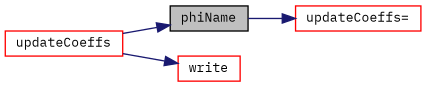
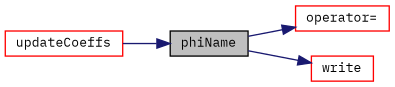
node "updateCoeffs=": label "updateCoeffs=" -> "operator="
edge "updateCoeffs" -> "write": now "phiName" -> "write"
